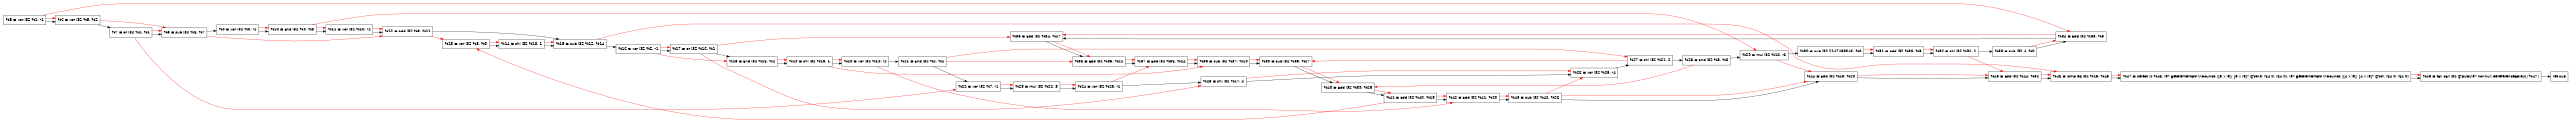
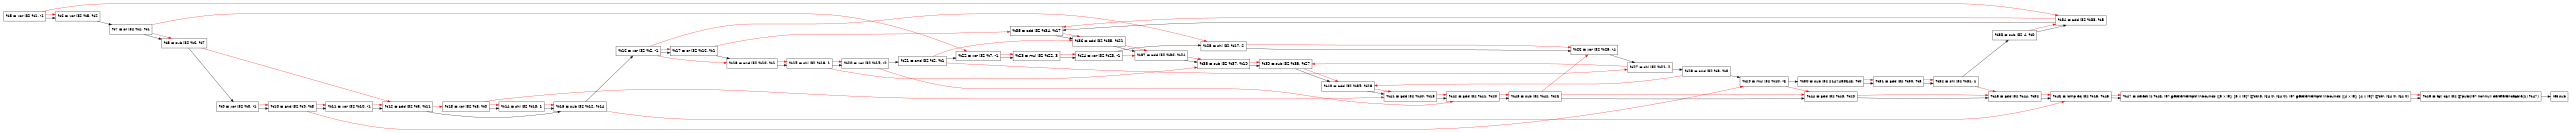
edge "%6 = xor i32 %5, %2" -> "%8 = sub i32 %6, %7": removed
edge "%17 = or i32 %16, %1" -> "%25 = shl i32 %17, 2": now "%16 = xor i32 %2, -1" -> "%25 = shl i32 %17, 2"
edge "%41 = add i32 %40, %13" -> "%13 = xor i32 %3, %0": reversed
